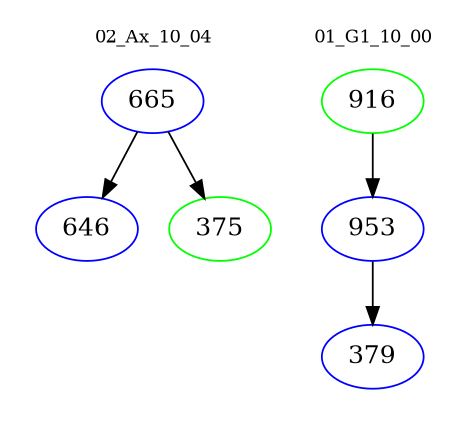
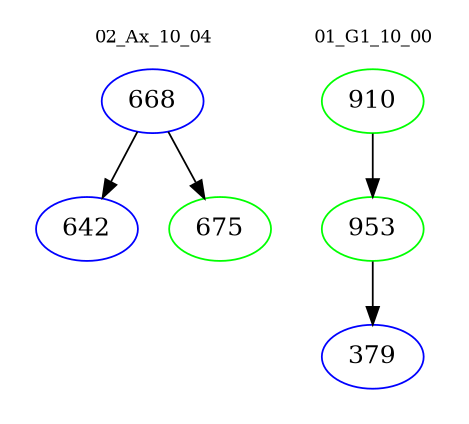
node "665": label "665" -> "668"
node "916": label "916" -> "910"
node "646": label "646" -> "642"
node "375": label "375" -> "675"
node "953": color blue -> green
